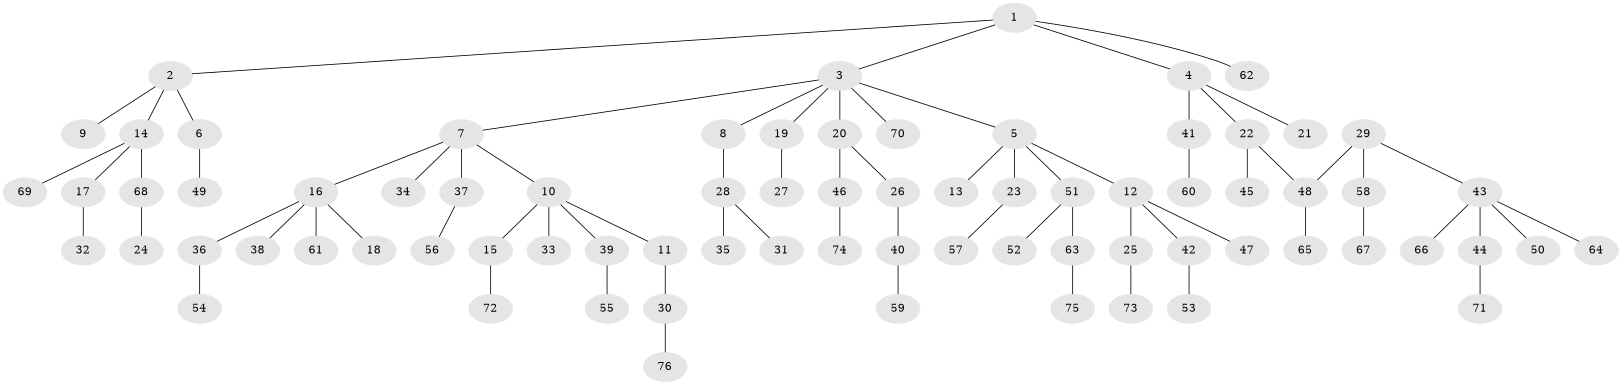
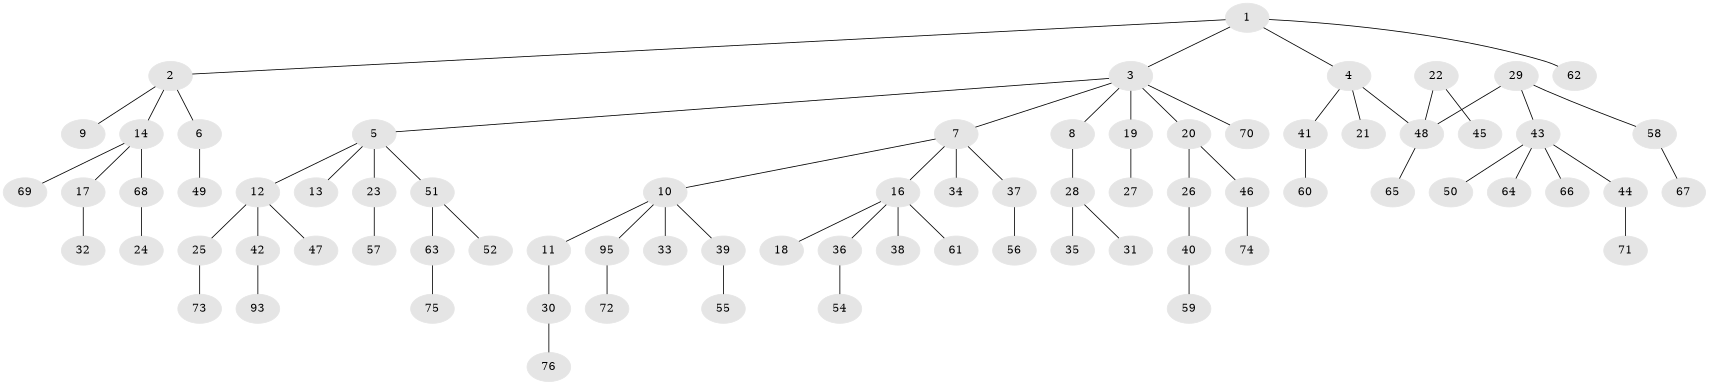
edge "4" -- "22": now "4" -- "48"
node "15": label "15" -> "95"
node "53": label "53" -> "93"
